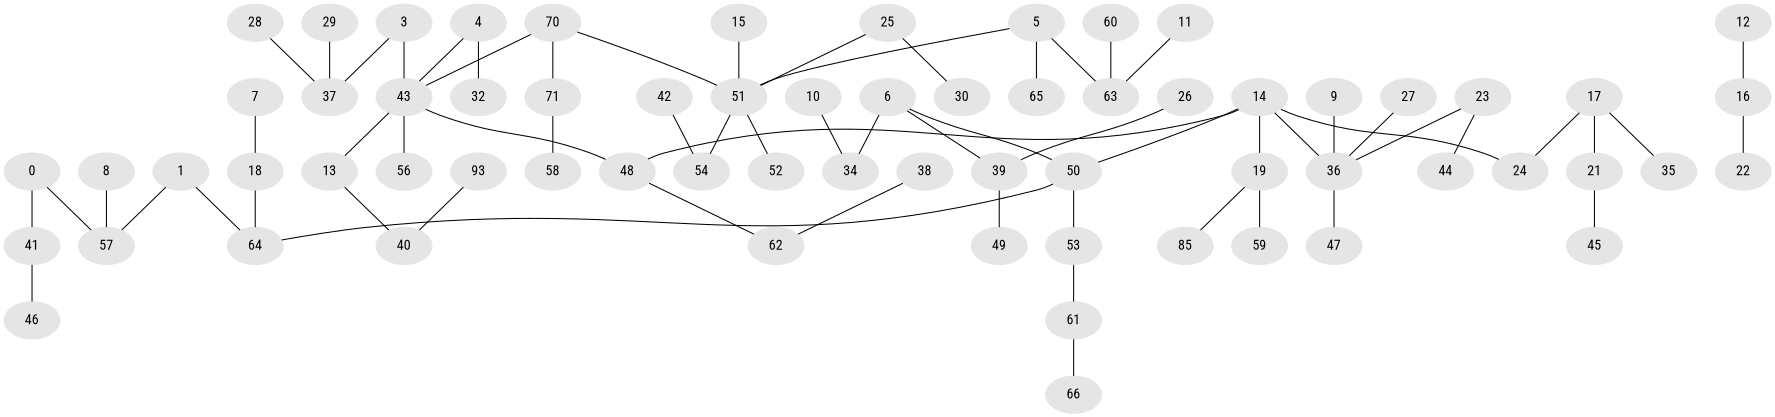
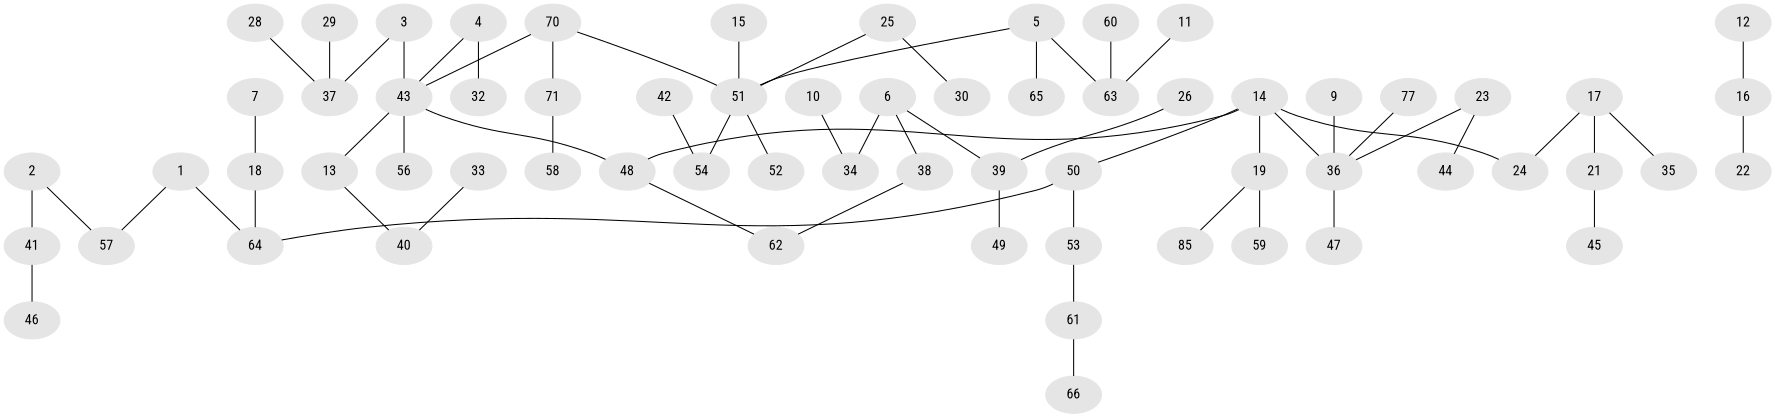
node "27": label "27" -> "77"
edge "6" -- "50": now "6" -- "38"
node "0": label "0" -> "2"
node "8": removed
node "93": label "93" -> "33"
